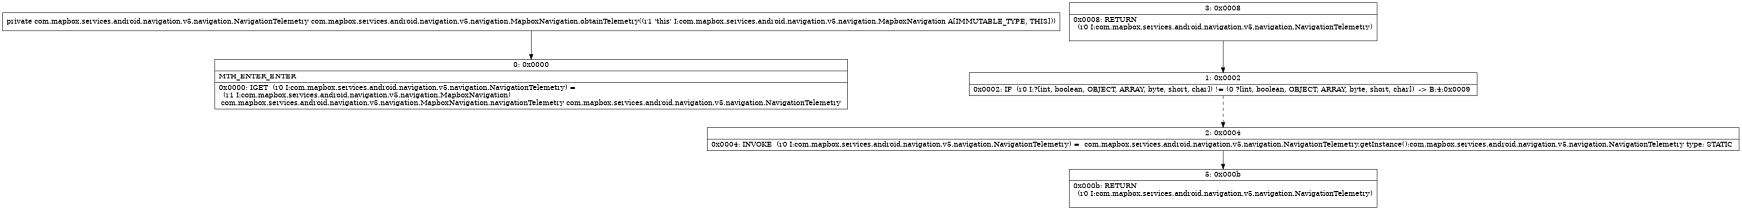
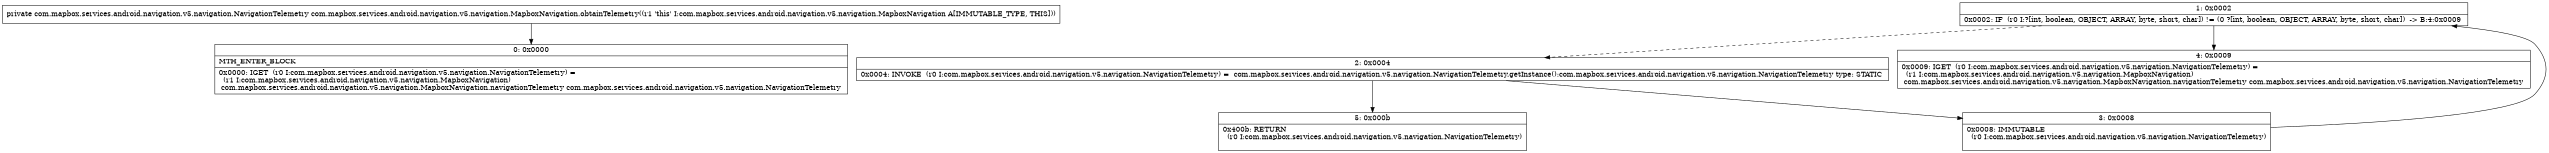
node "3: 0x0008": text "0x0008: RETURN" -> "0x0008: IMMUTABLE"
node "4: 0x0009": added
node "0: 0x0000": text "MTH_ENTER_ENTER" -> "MTH_ENTER_BLOCK"
edge "2: 0x0004" -> "3: 0x0008": added
node "5: 0x000b": text "0x000b: RETURN" -> "0x400b: RETURN"
